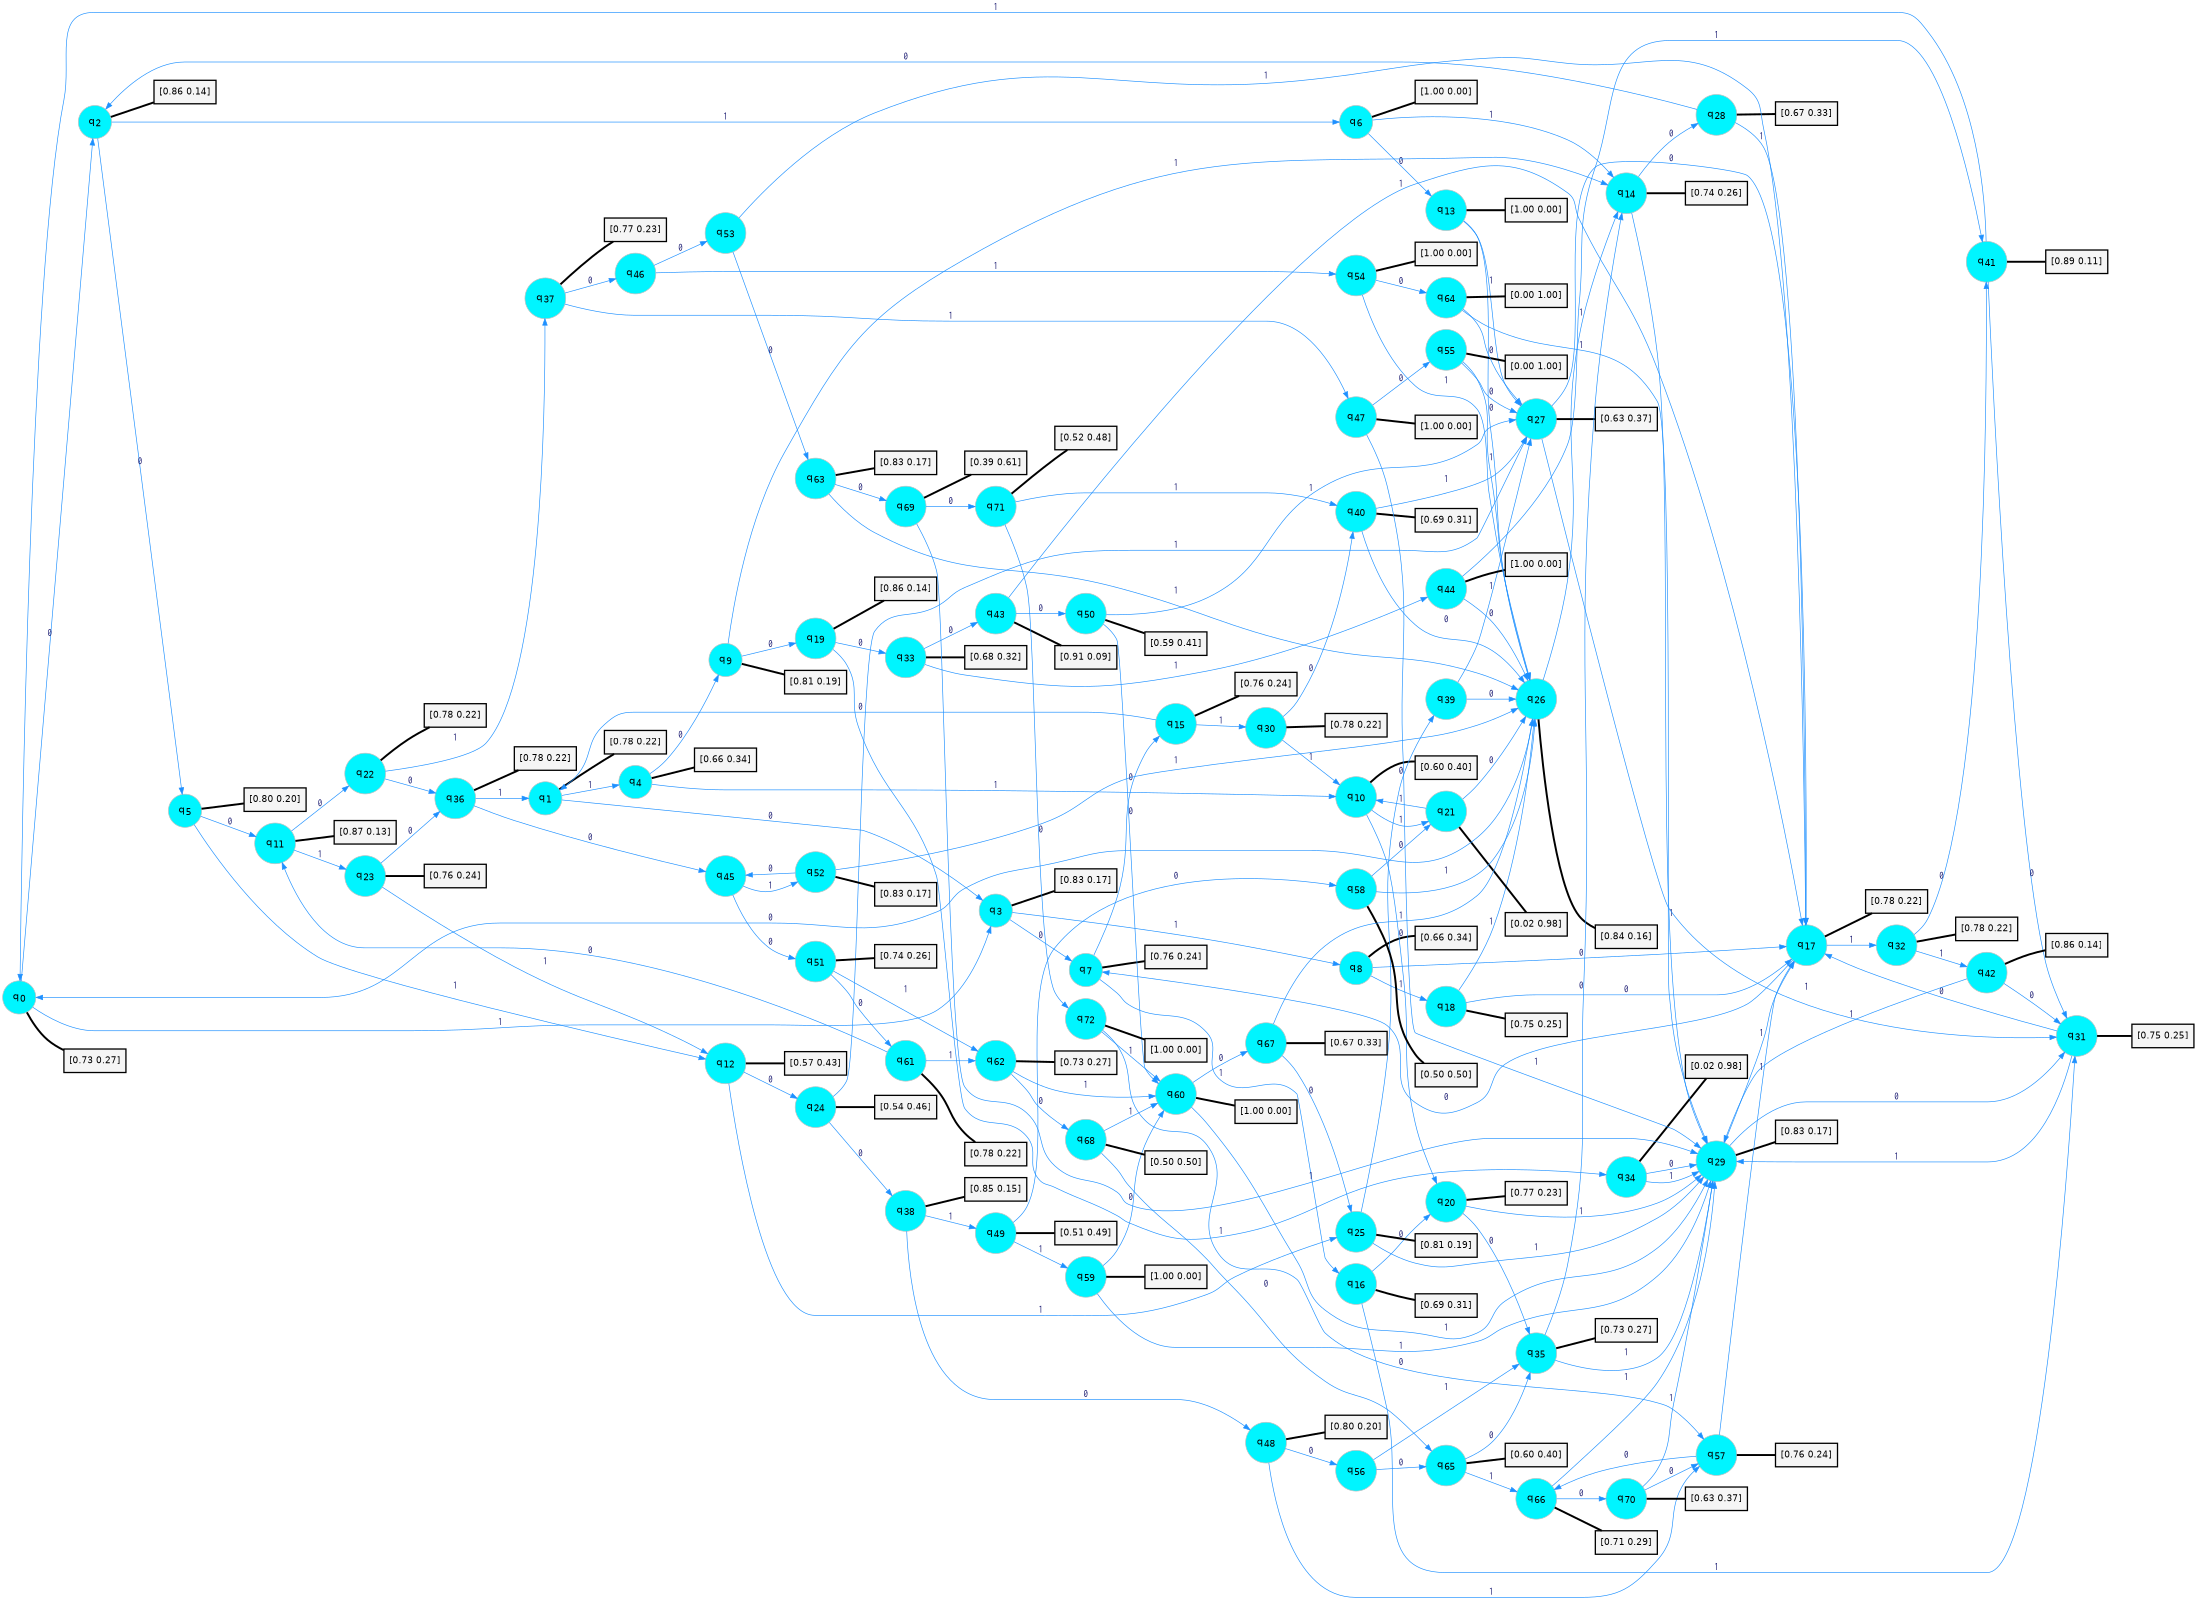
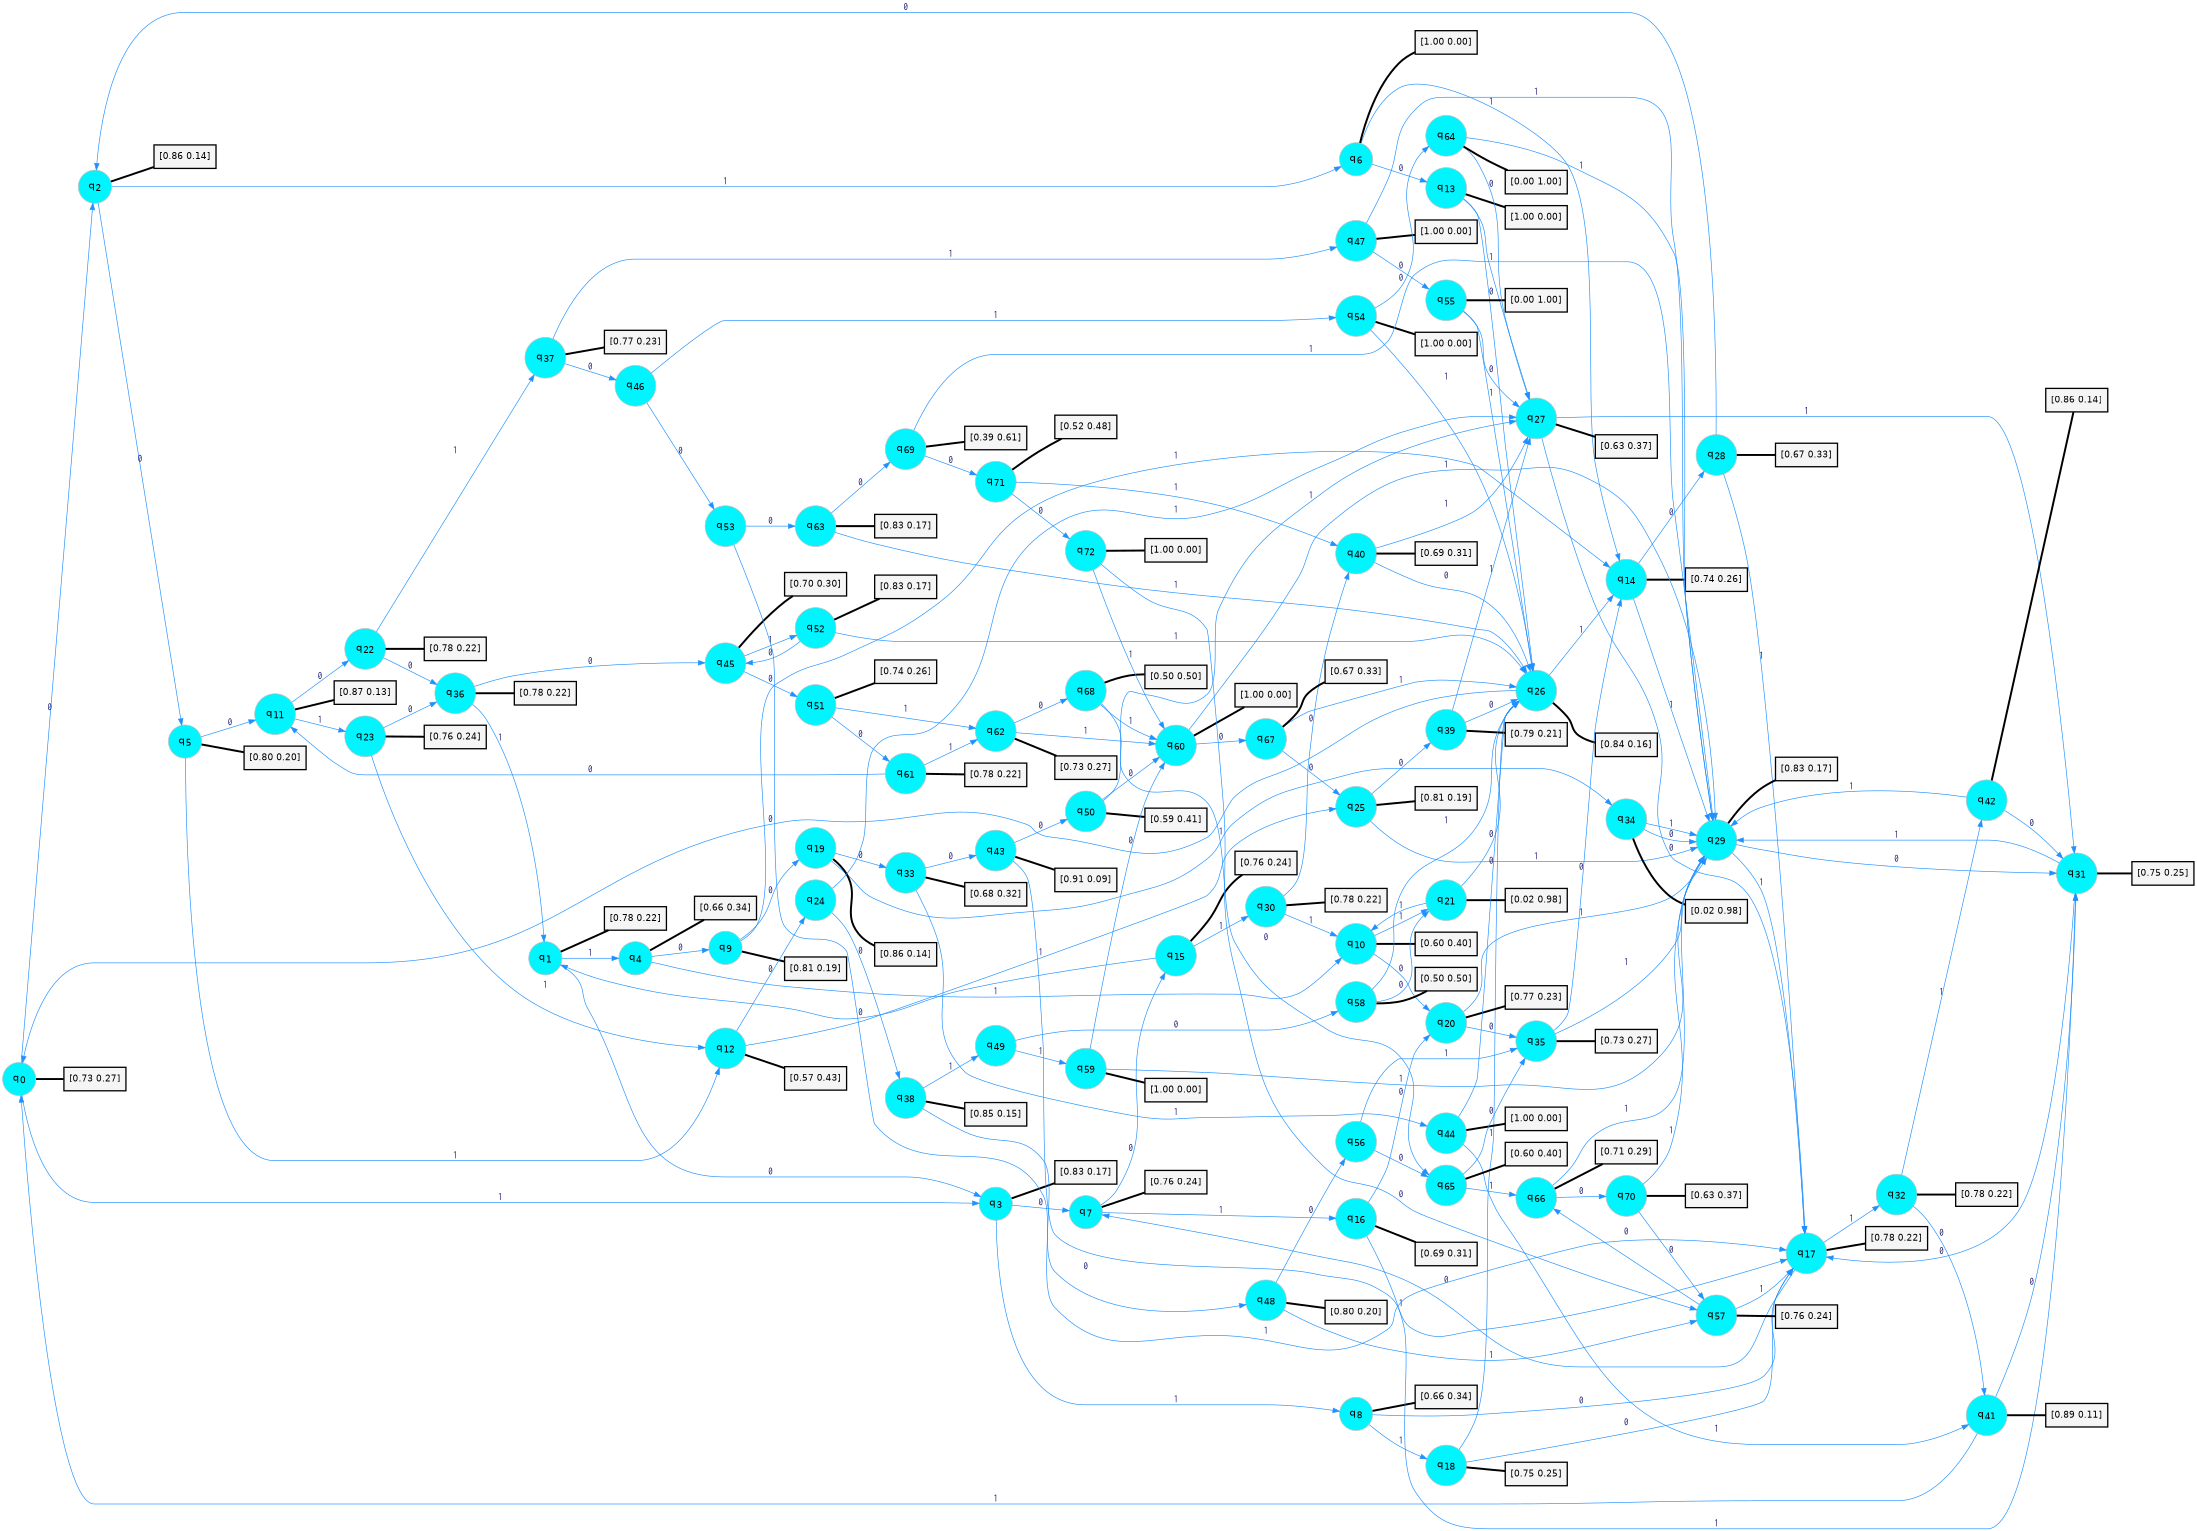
node "[0.70 0.30]": added
node "[0.79 0.21]": added
node "[0.54 0.46]": removed
node "[0.51 0.49]": removed
